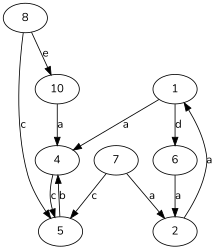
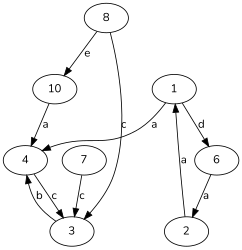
edge "7" -> "2": removed, label "a"
node "5": label "5" -> "3"
